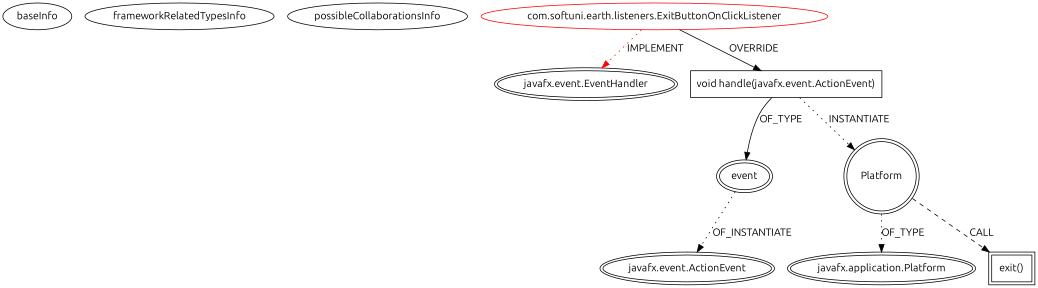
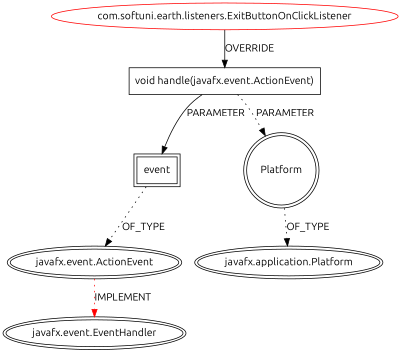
node "baseInfo": removed
node "frameworkRelatedTypesInfo": removed
node "possibleCollaborationsInfo": removed
edge "com.softuni.earth.listeners.ExitButtonOnClickListener" -> "javafx.event.EventHandler": now "javafx.event.ActionEvent" -> "javafx.event.EventHandler"
edge "void handle(javafx.event.ActionEvent)" -> "event": label "OF_TYPE" -> "PARAMETER"
edge "void handle(javafx.event.ActionEvent)" -> "Platform": label "INSTANTIATE" -> "PARAMETER"
node "event": shape ellipse -> box
edge "event" -> "javafx.event.ActionEvent": label "OF_INSTANTIATE" -> "OF_TYPE"
node "exit()": removed
